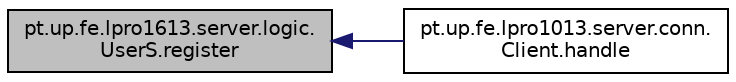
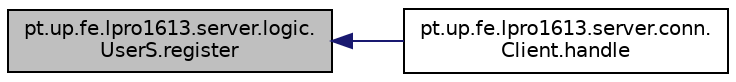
node "pt.up.fe.lpro1013.server.conn. Client.handle": label "pt.up.fe.lpro1013.server.conn. Client.handle" -> "pt.up.fe.lpro1613.server.conn. Client.handle"
